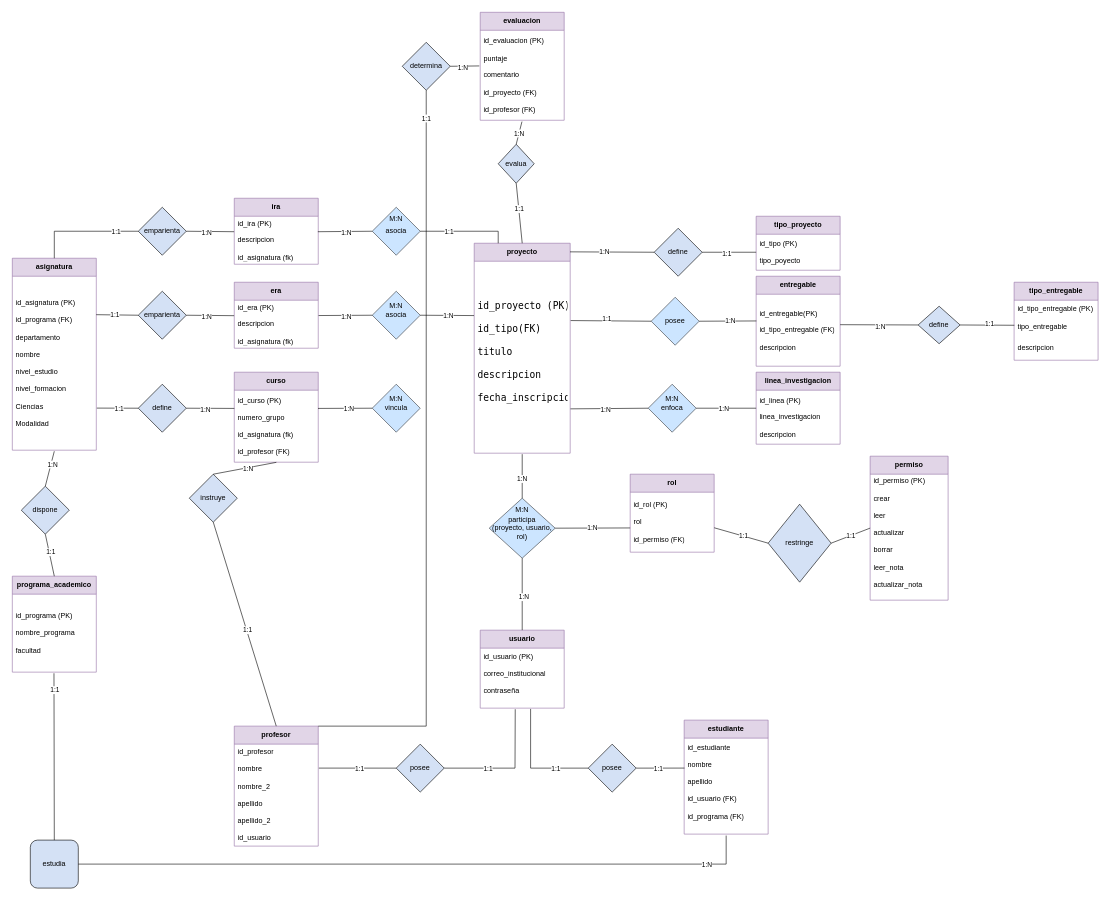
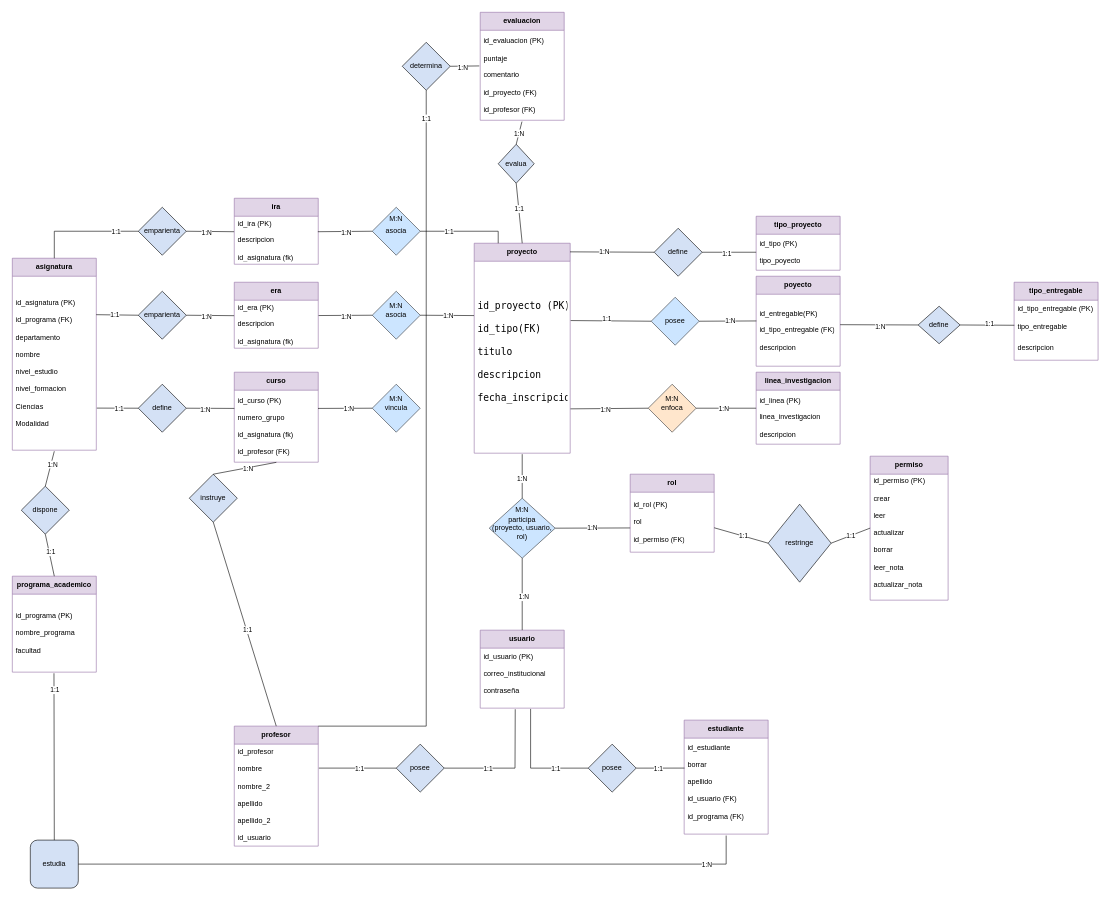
node "entregable": label "entregable" -> "poyecto"
node "enfoca": fillcolor #cce5ff -> #ffe6cc
node "id_estudiante nombre apellido id_usuario (FK) id_programa (FK)": label "id_estudiante nombre apellido id_usuario (FK) id_programa (FK)" -> "id_estudiante borrar apellido id_usuario (FK) id_programa (FK)"
